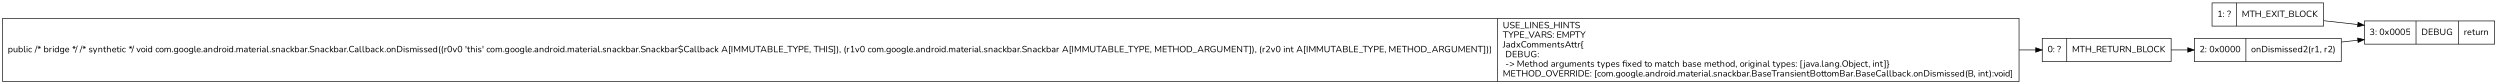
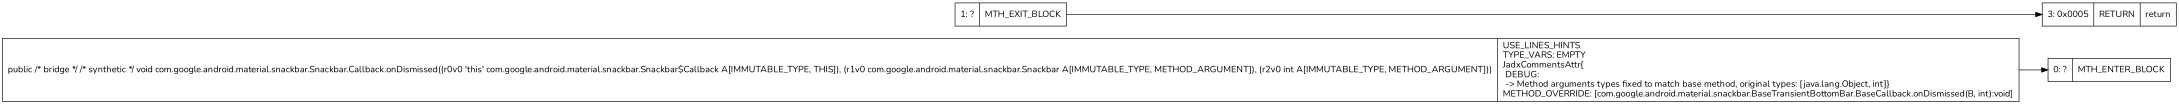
node "3: 0x0005": text "DEBUG" -> "RETURN"
node "0: ?": text "MTH_RETURN_BLOCK" -> "MTH_ENTER_BLOCK"
node "2: 0x0000": removed
